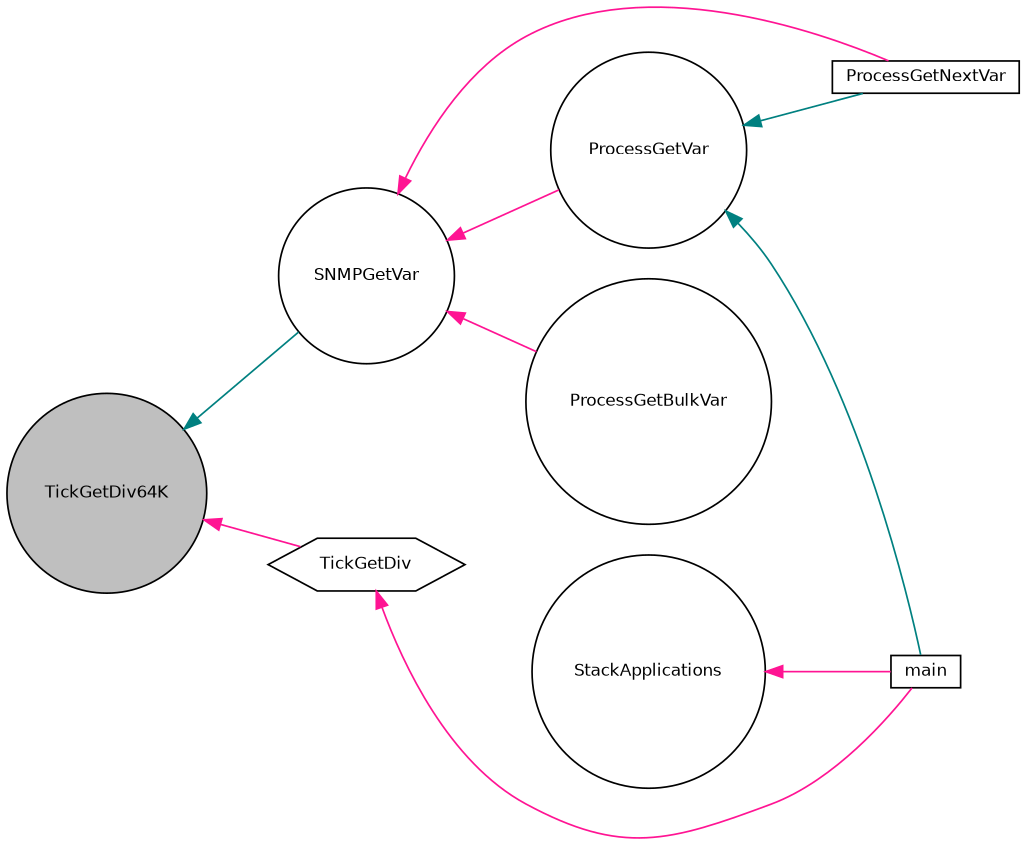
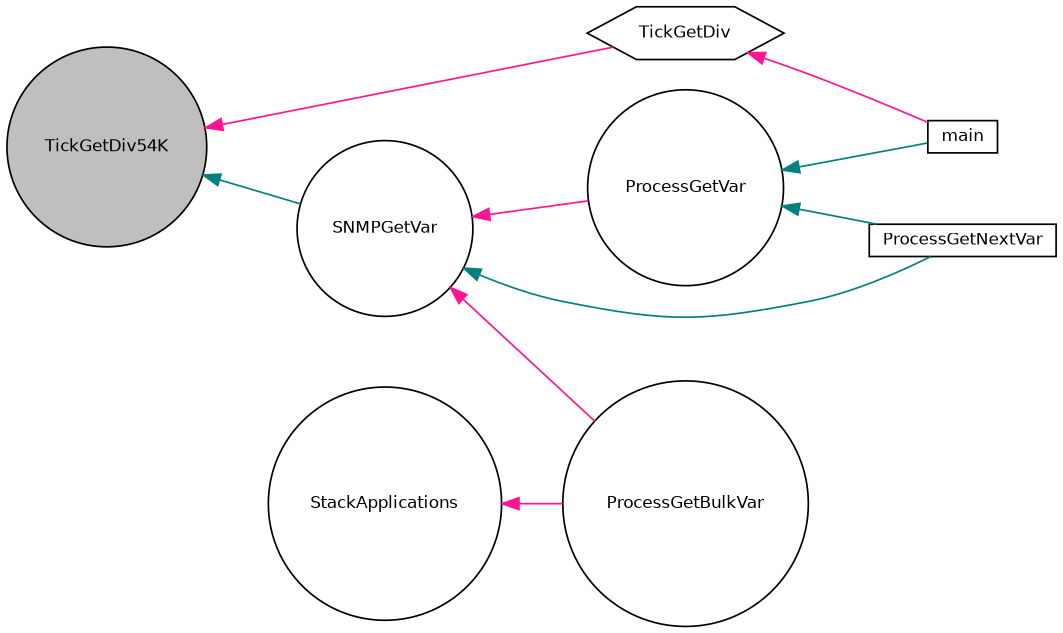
edge "ProcessGetNextVar" -> "SNMPGetVar": color deeppink -> teal
node "TickGetDiv64K": label "TickGetDiv64K" -> "TickGetDiv54K"
edge "main" -> "StackApplications": now "ProcessGetBulkVar" -> "StackApplications"
